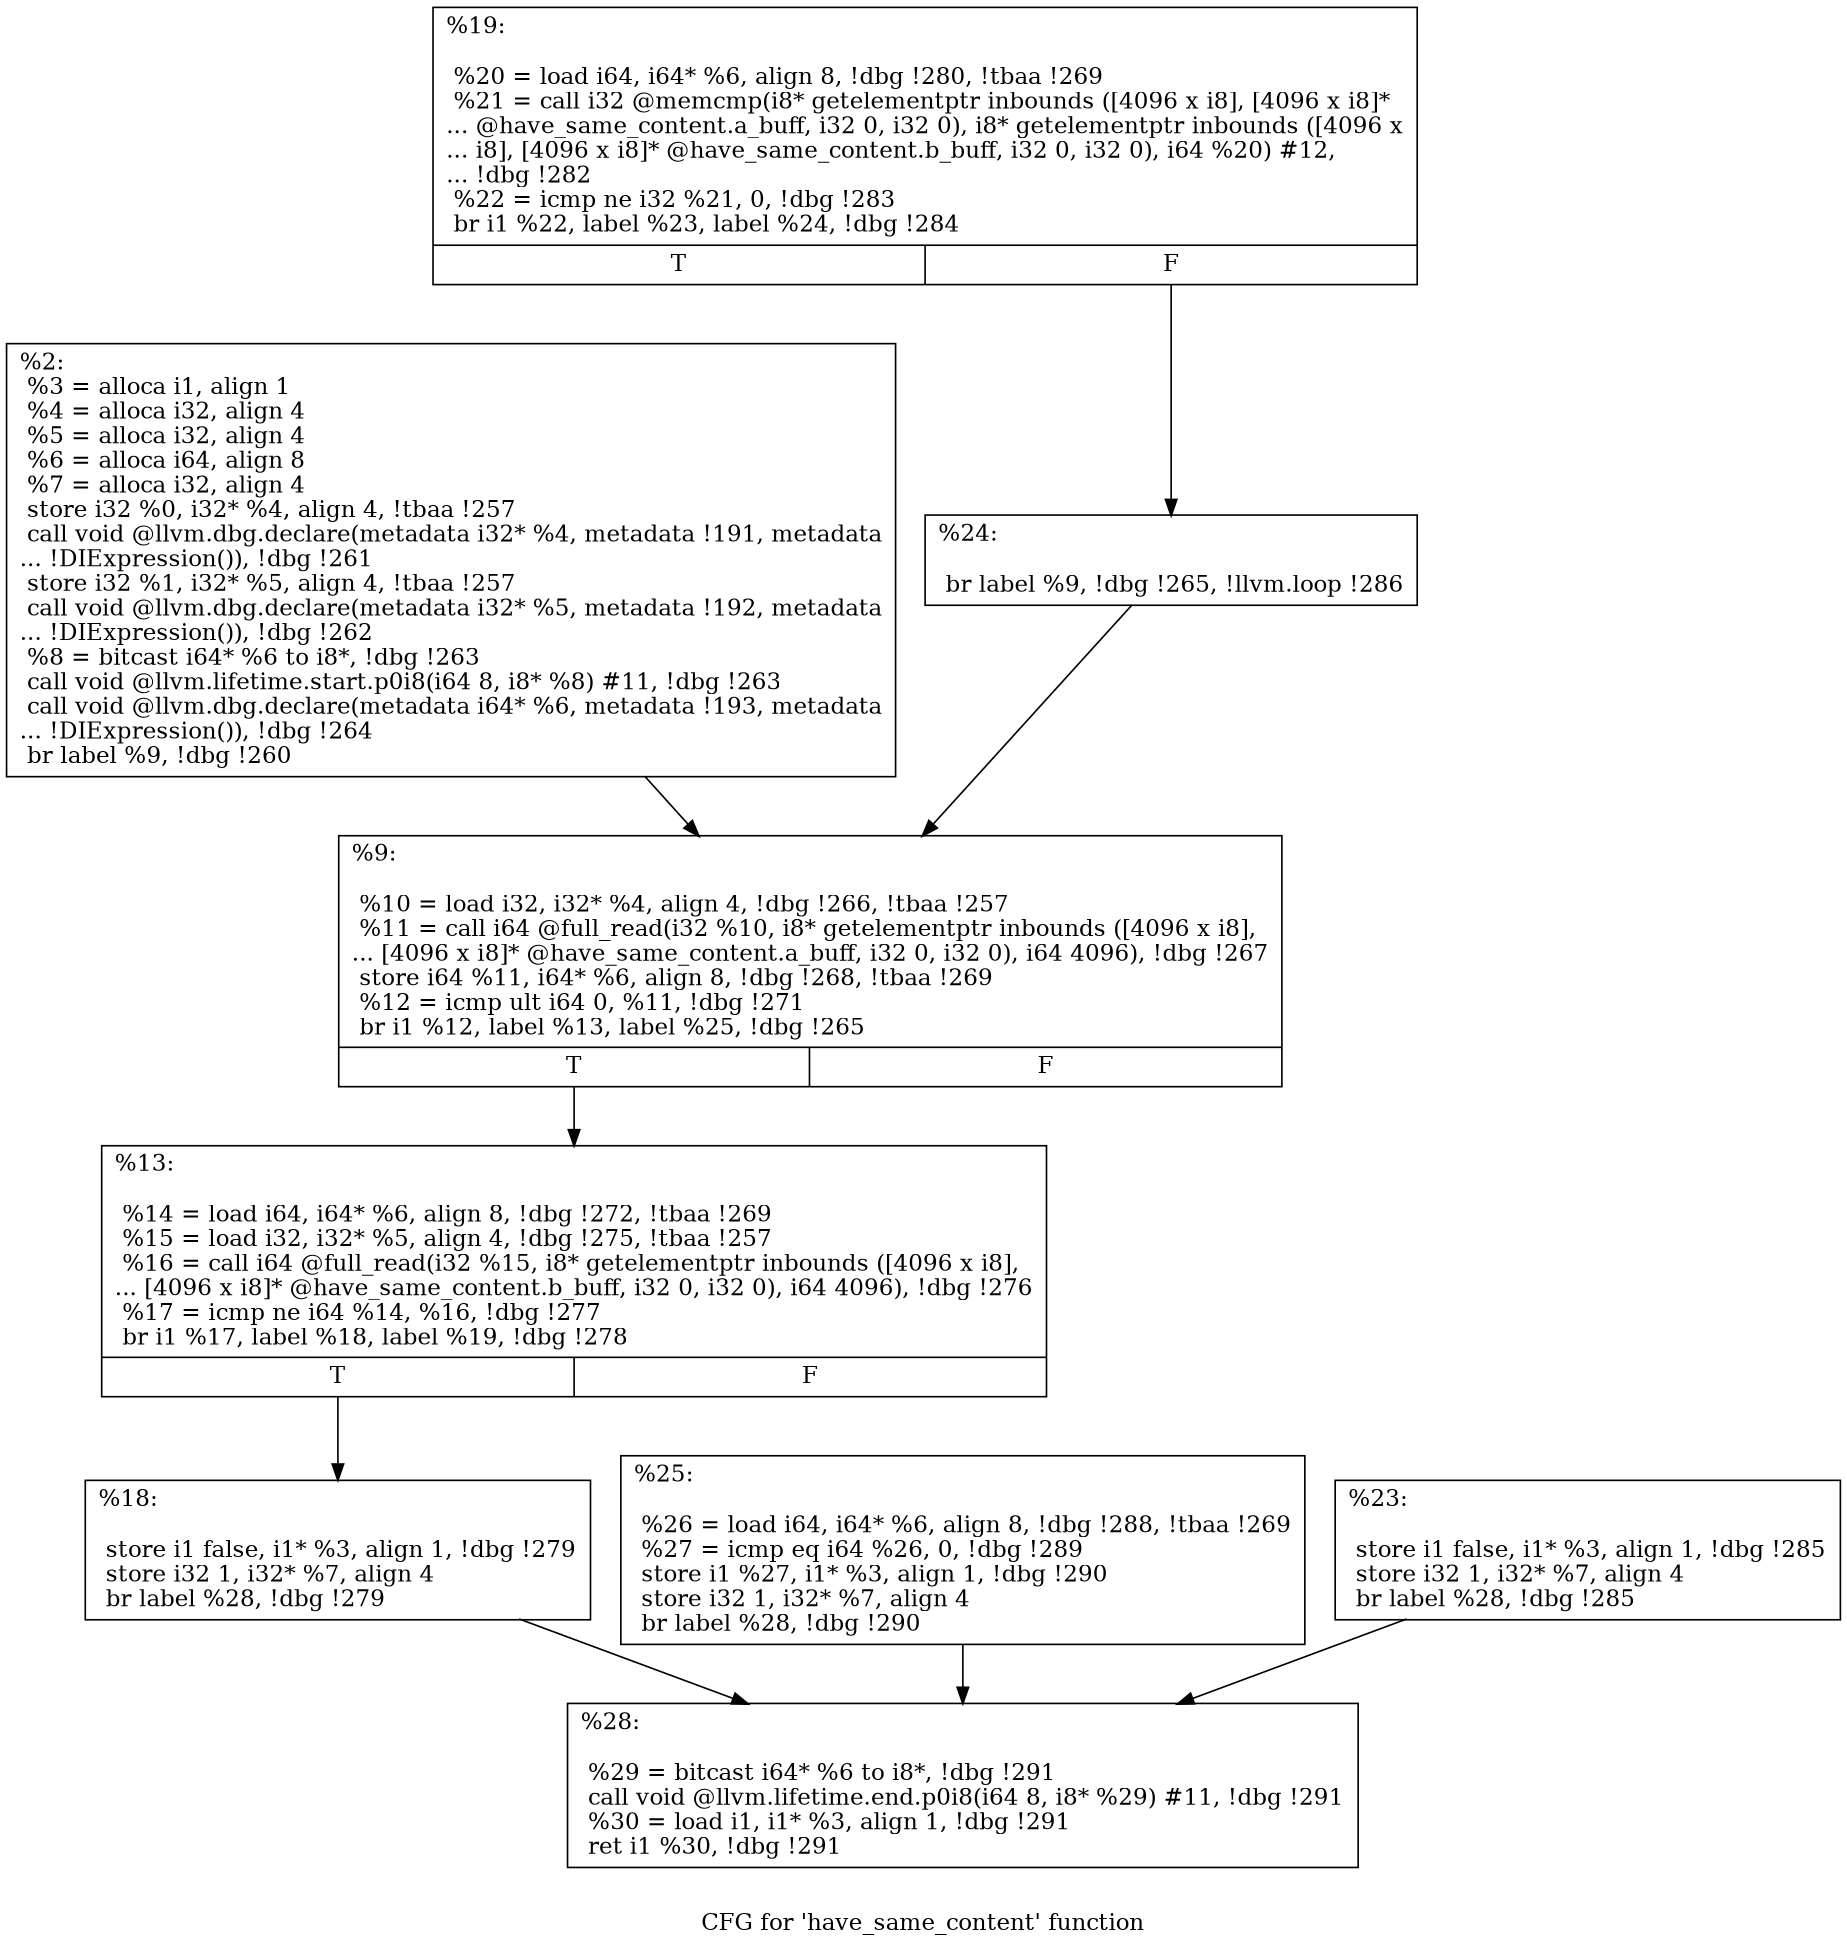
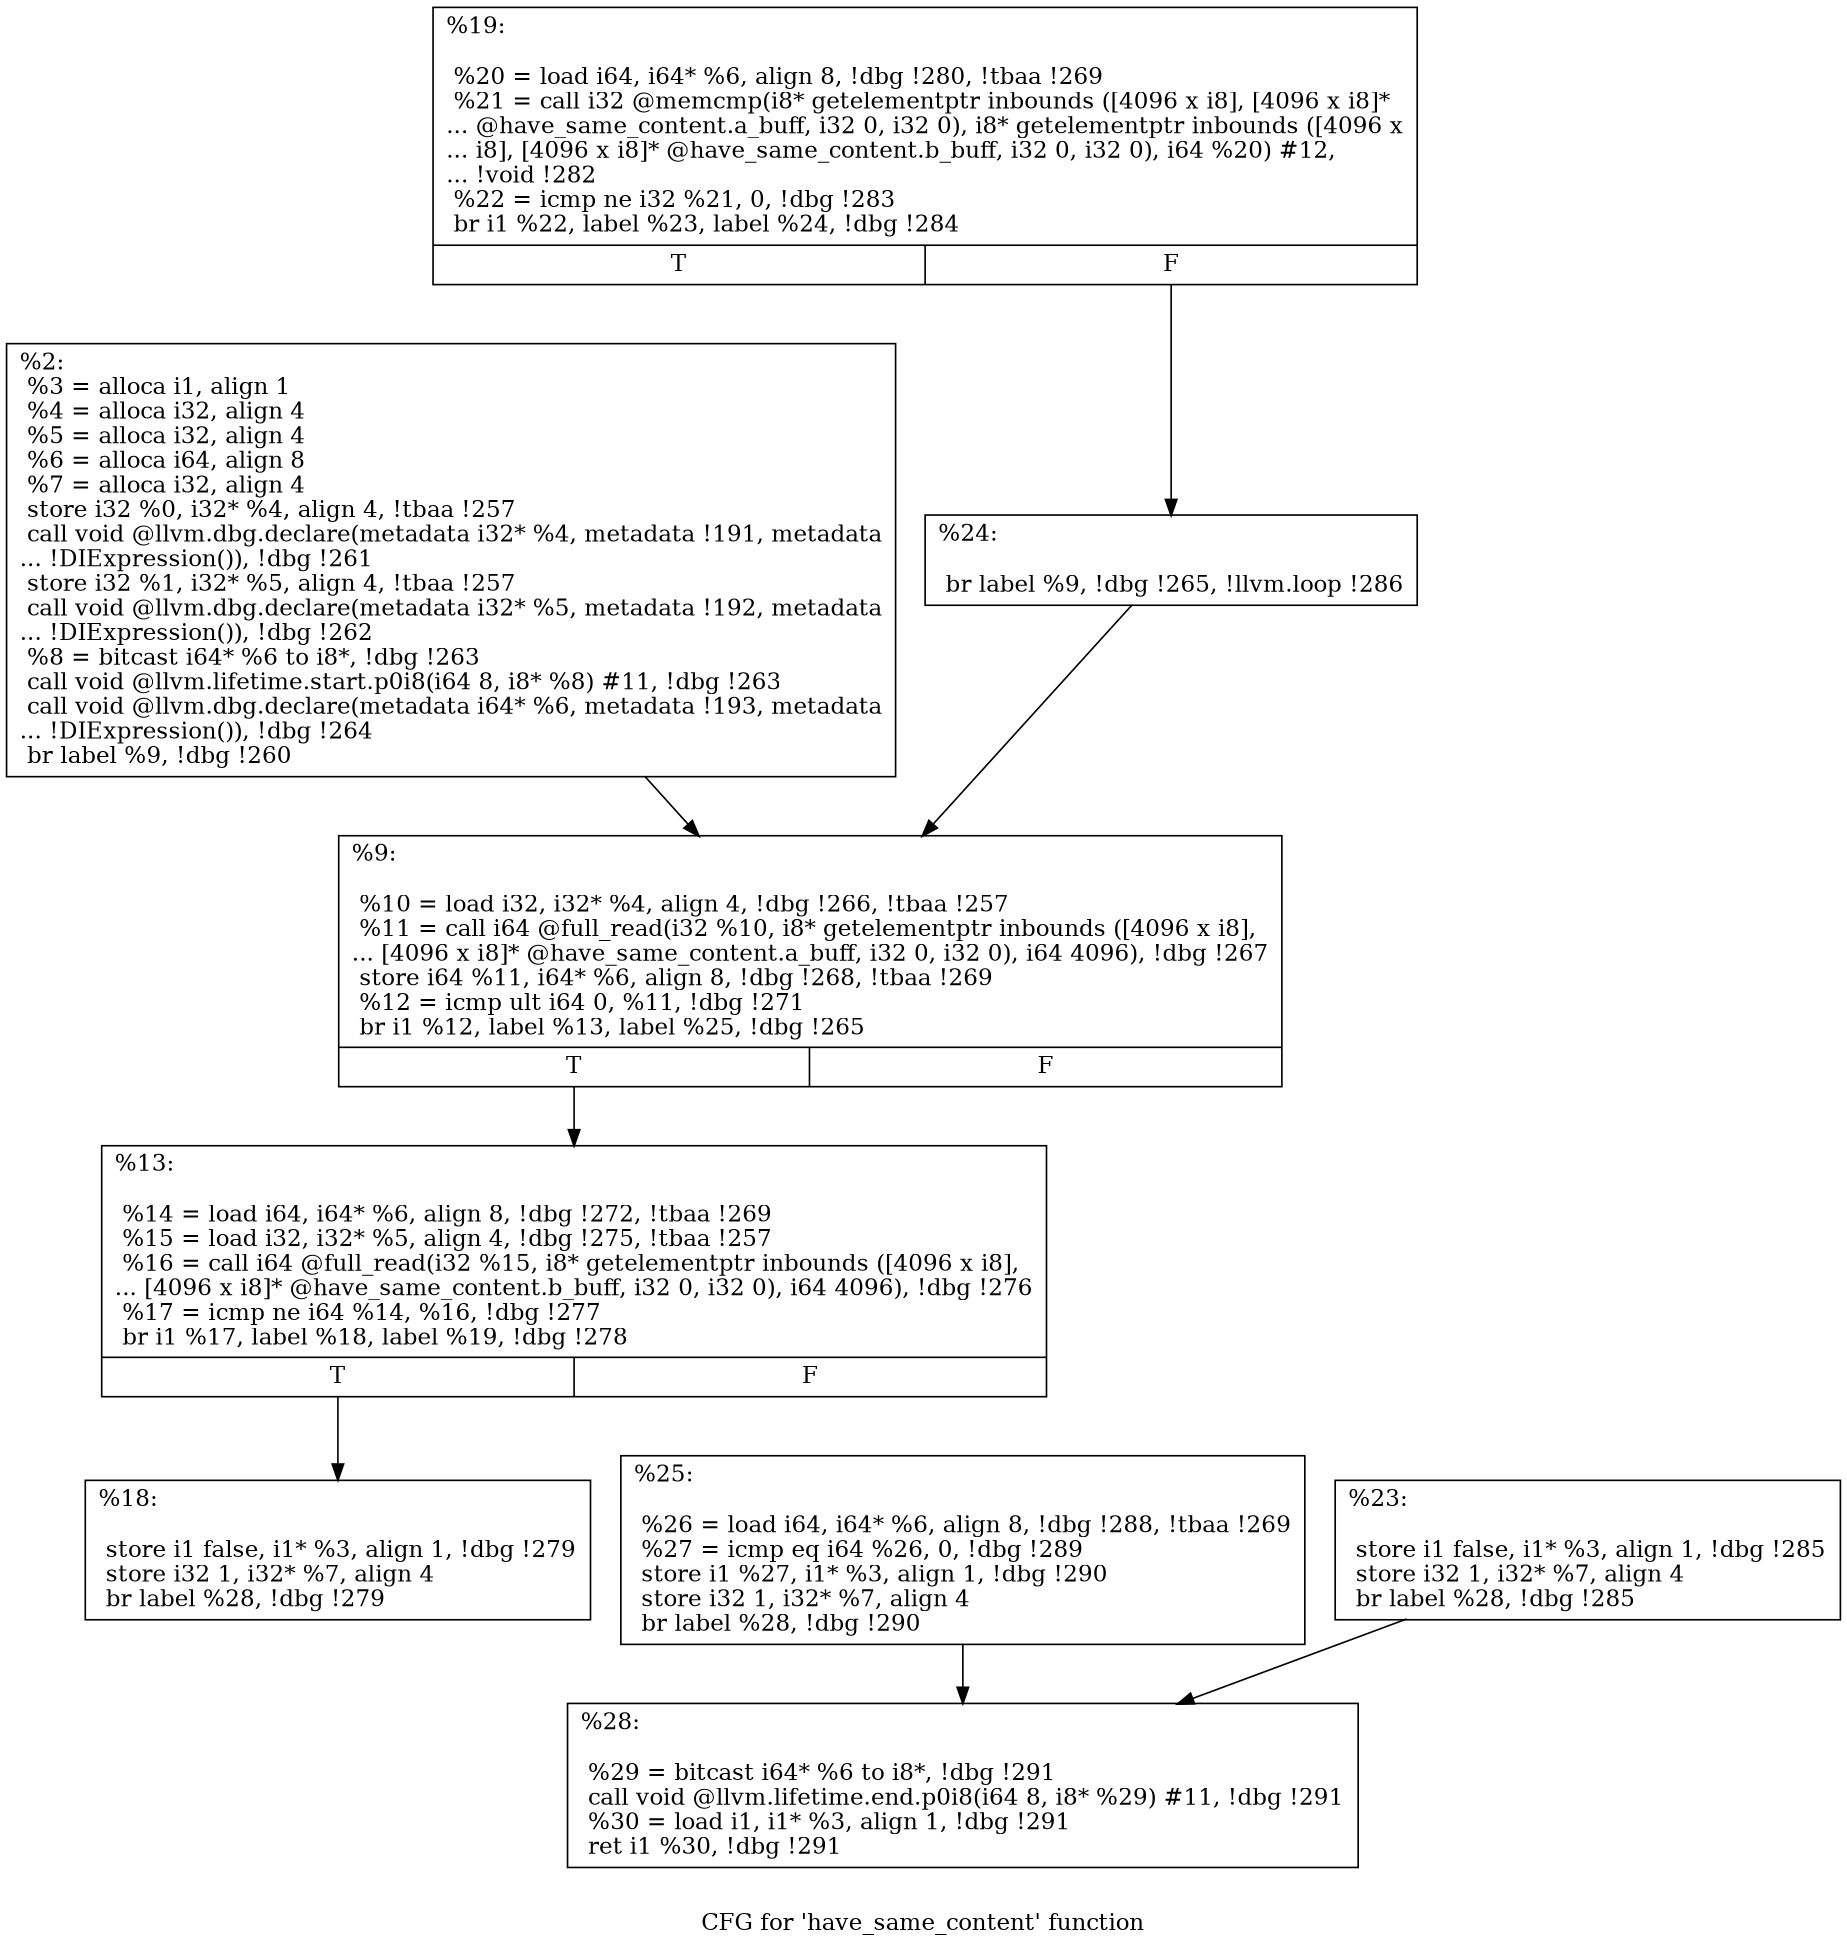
node "%19:": text "... !dbg !282" -> "... !void !282"
edge "%18:" -> "%28:": removed
